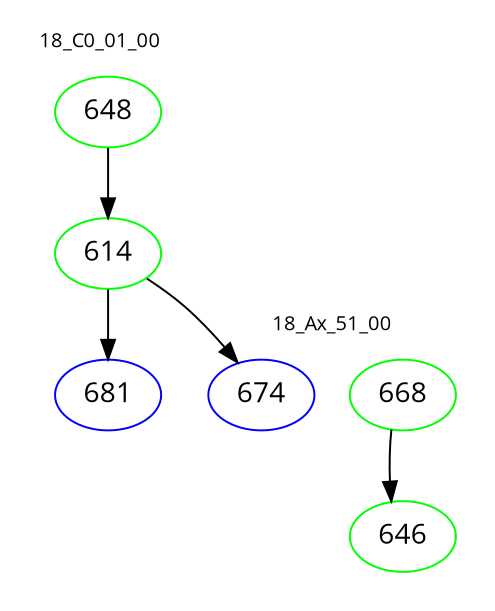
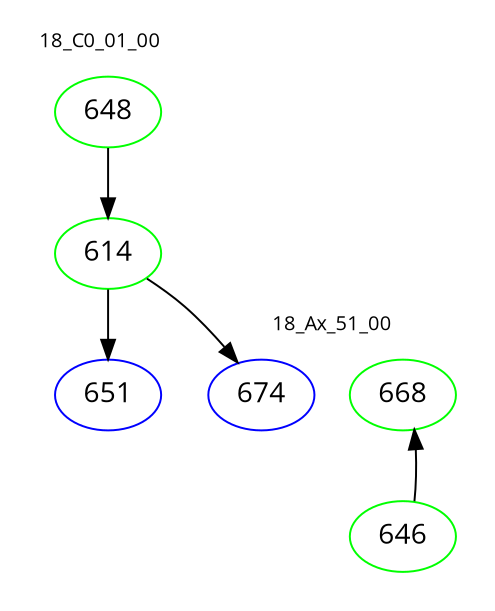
node "681": label "681" -> "651"
edge "668" -> "646": reversed
